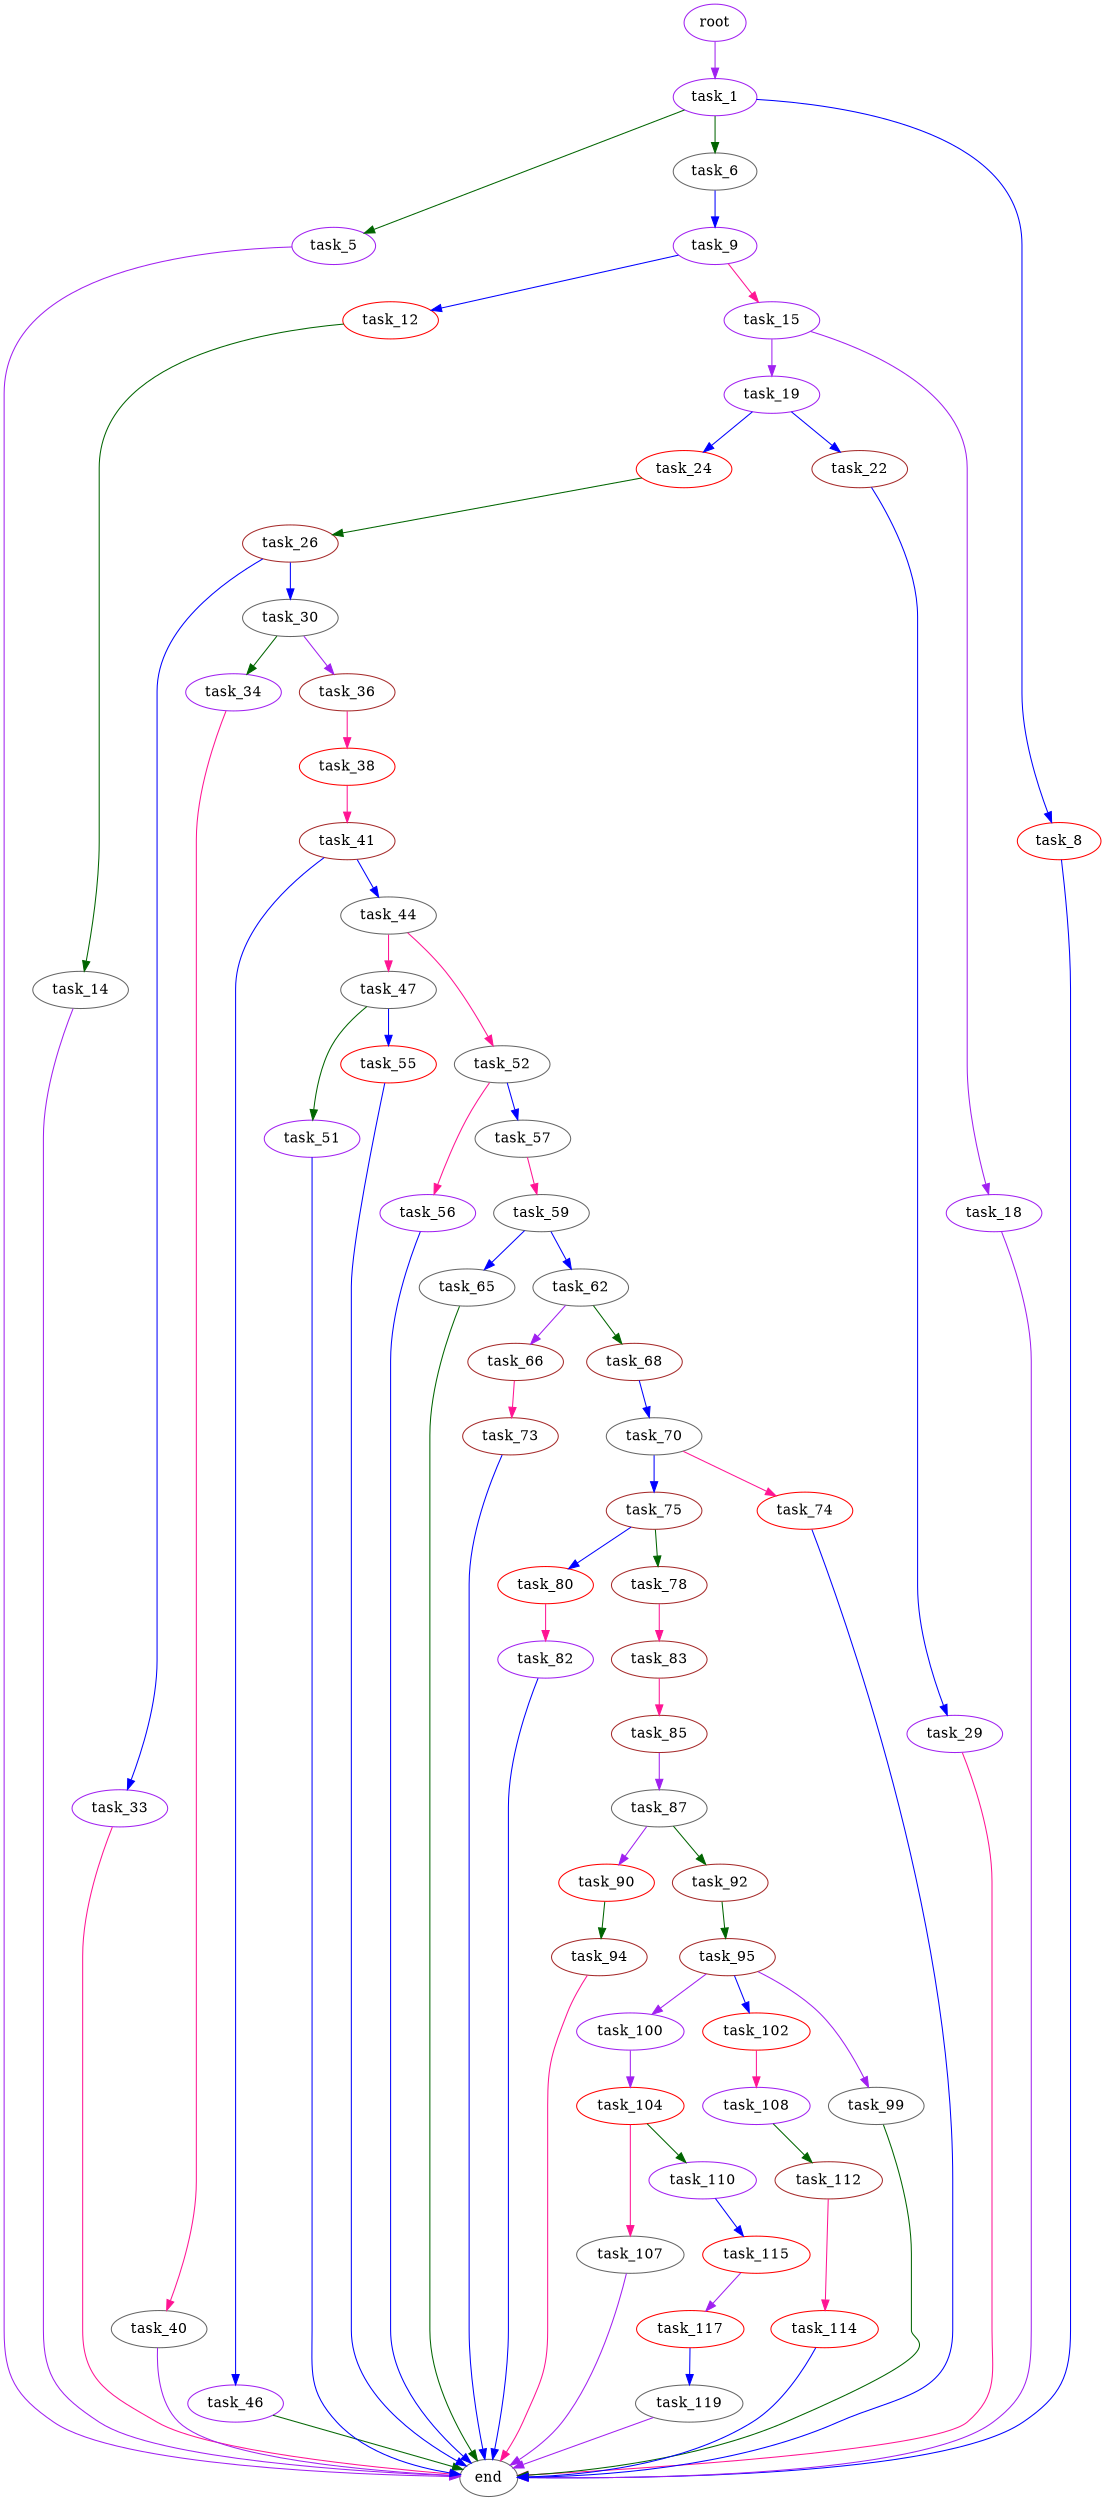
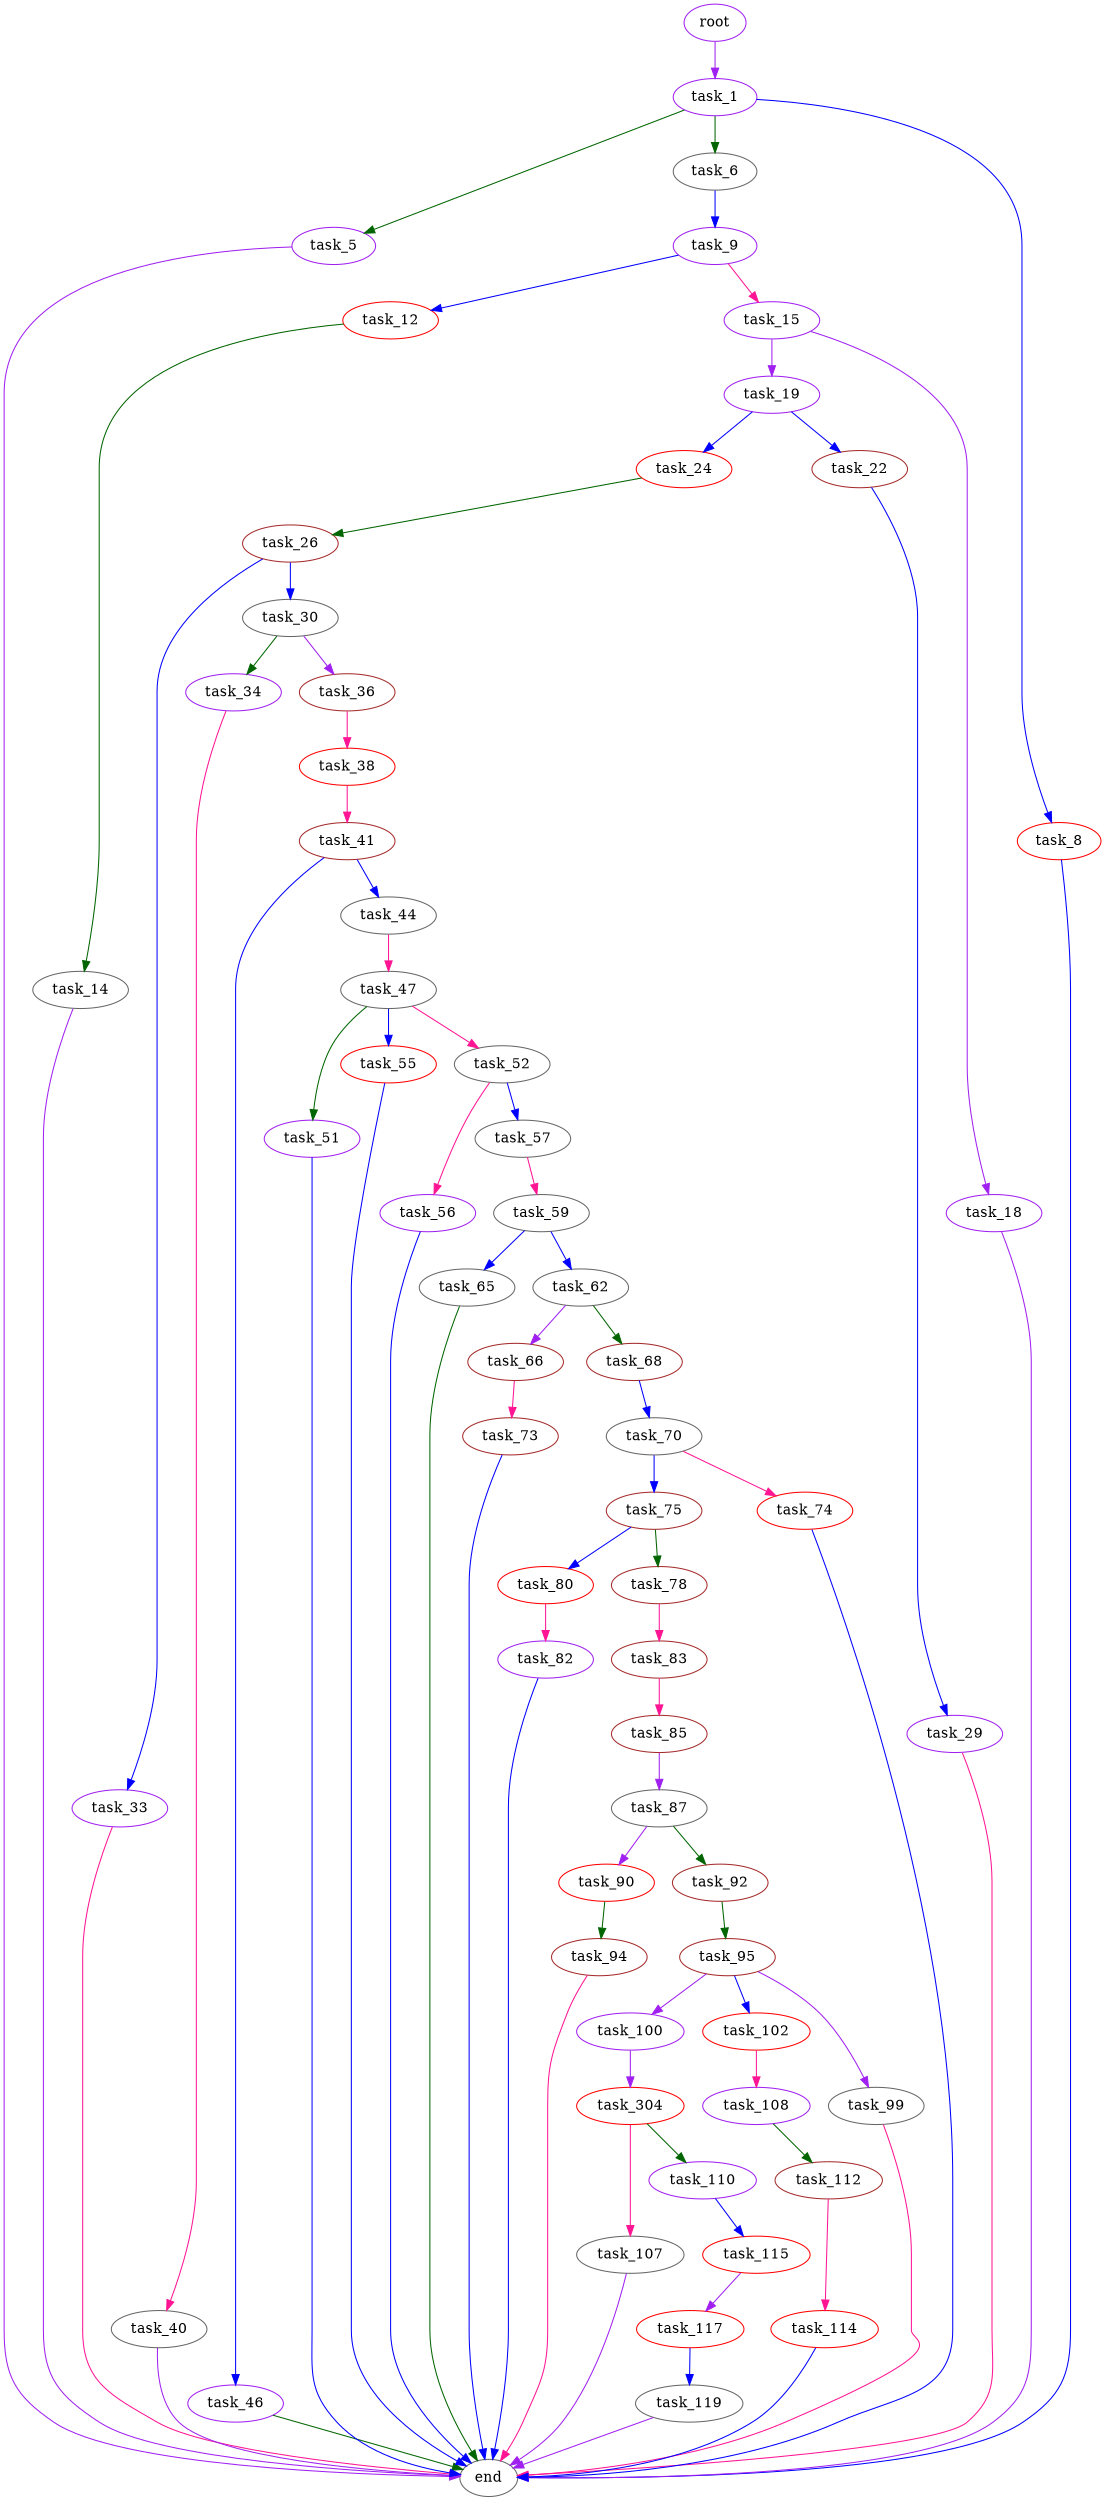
edge "task_44" -> "task_52": now "task_47" -> "task_52"
node "task_104": label "task_104" -> "task_304"
edge "task_99" -> "end": color darkgreen -> deeppink
